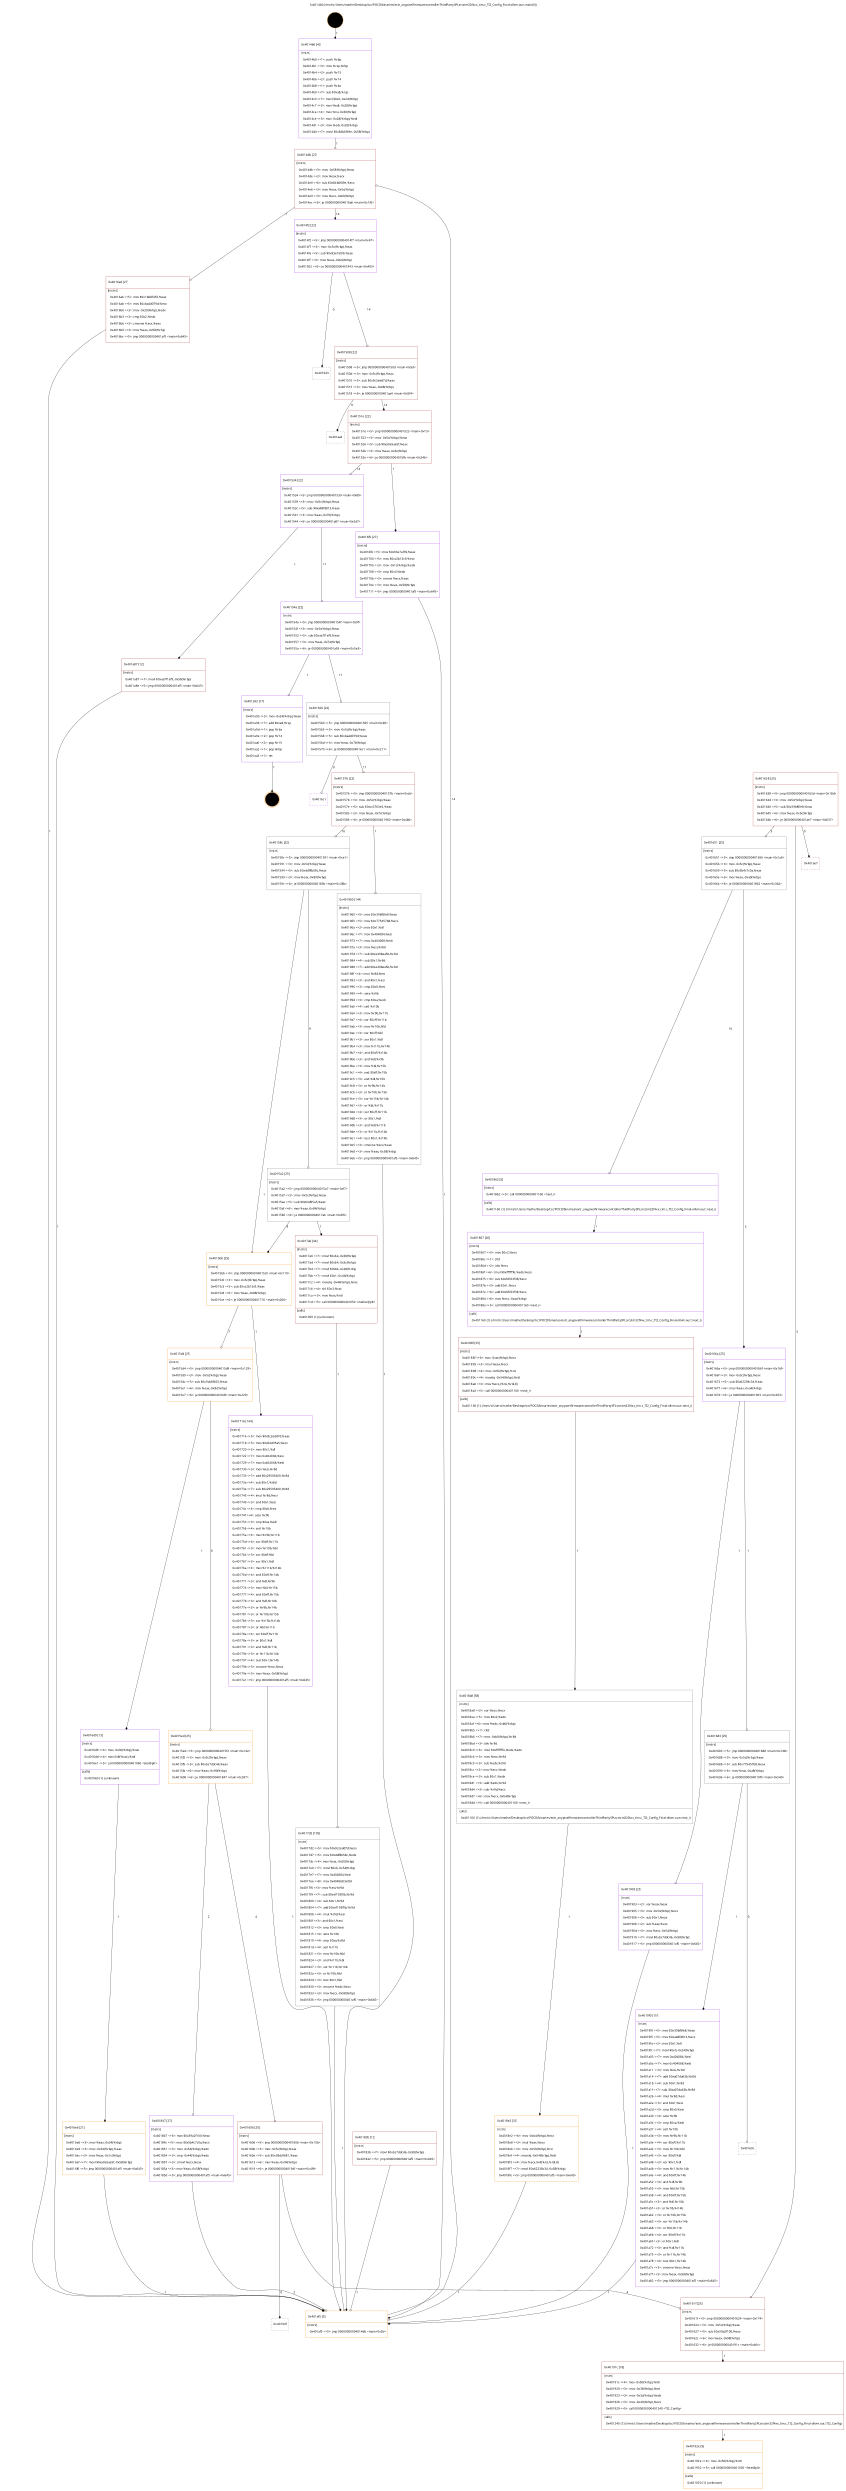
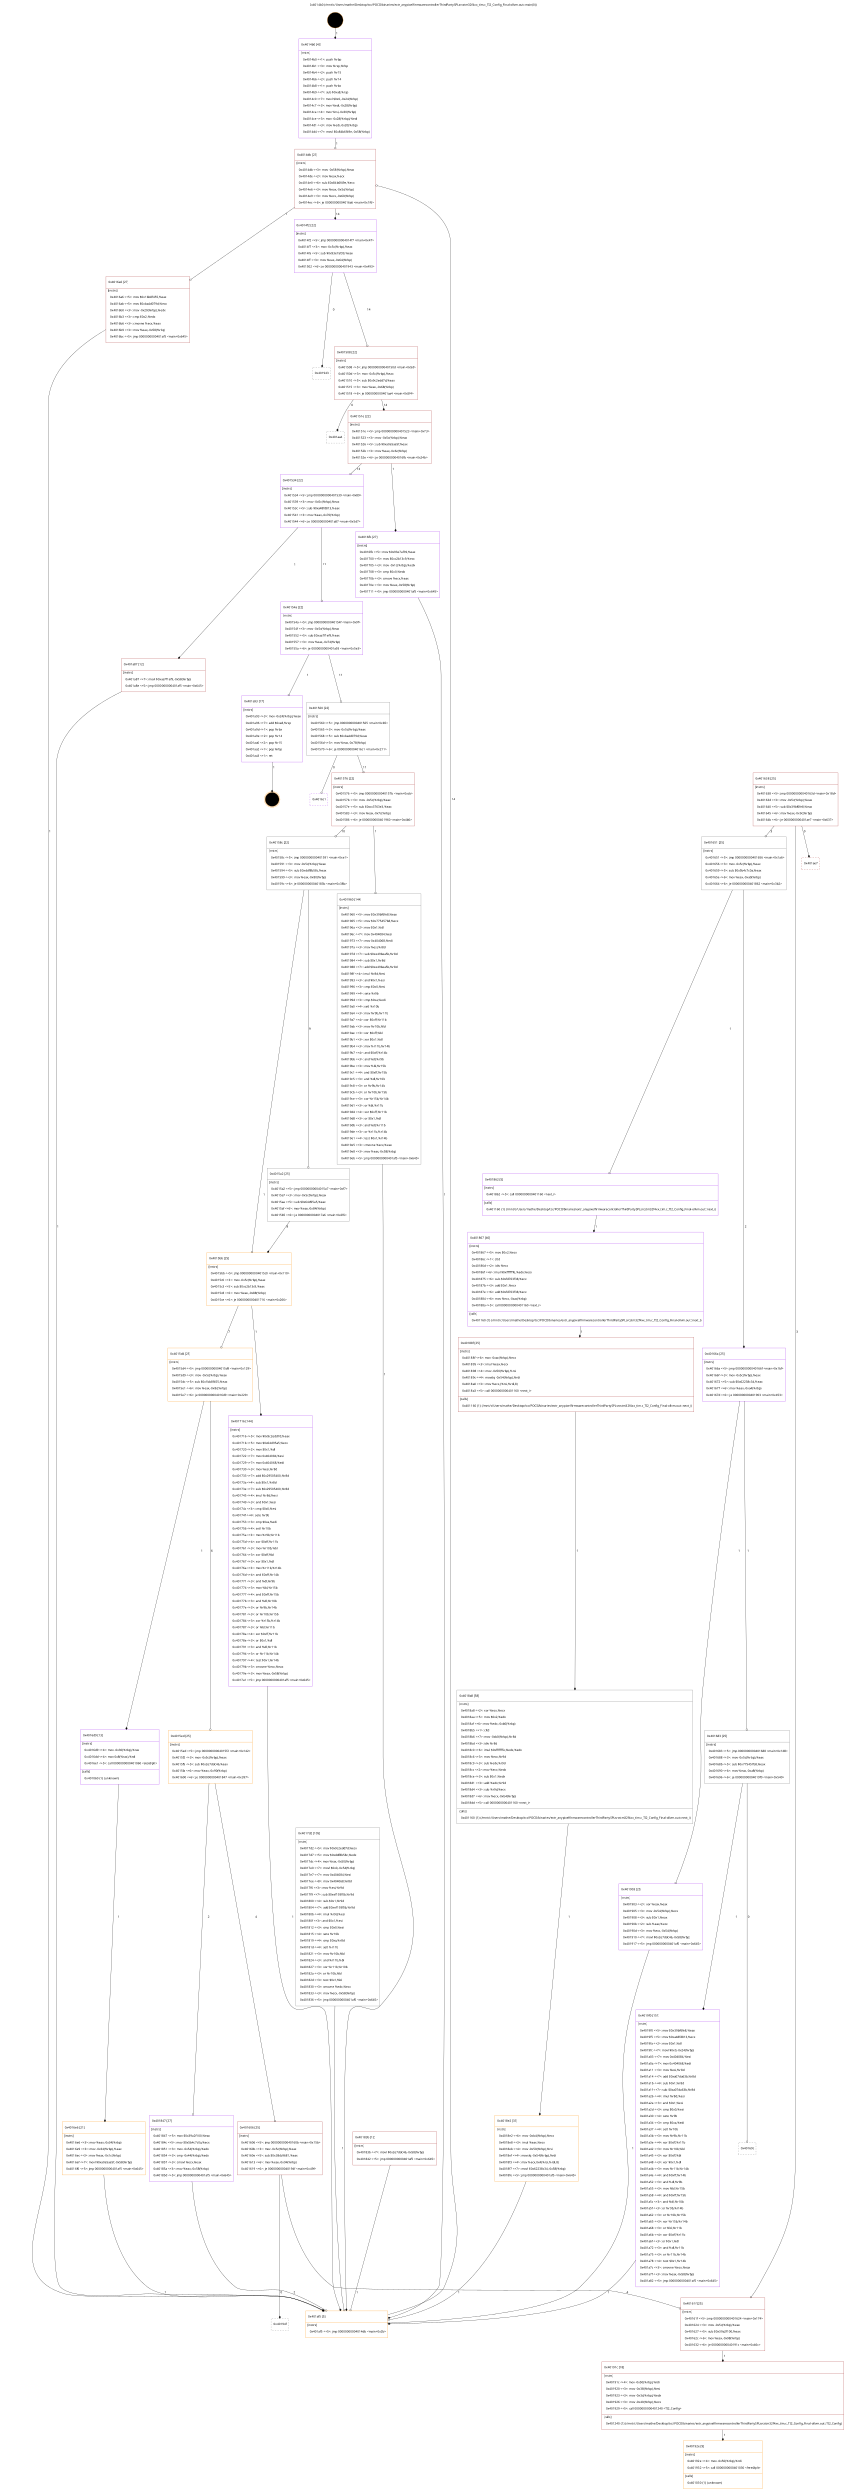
edge "0x401651 [25]" -> "0x401862 [5]": label " 10" -> " 1"
node "0x4017a6 [44]": removed
